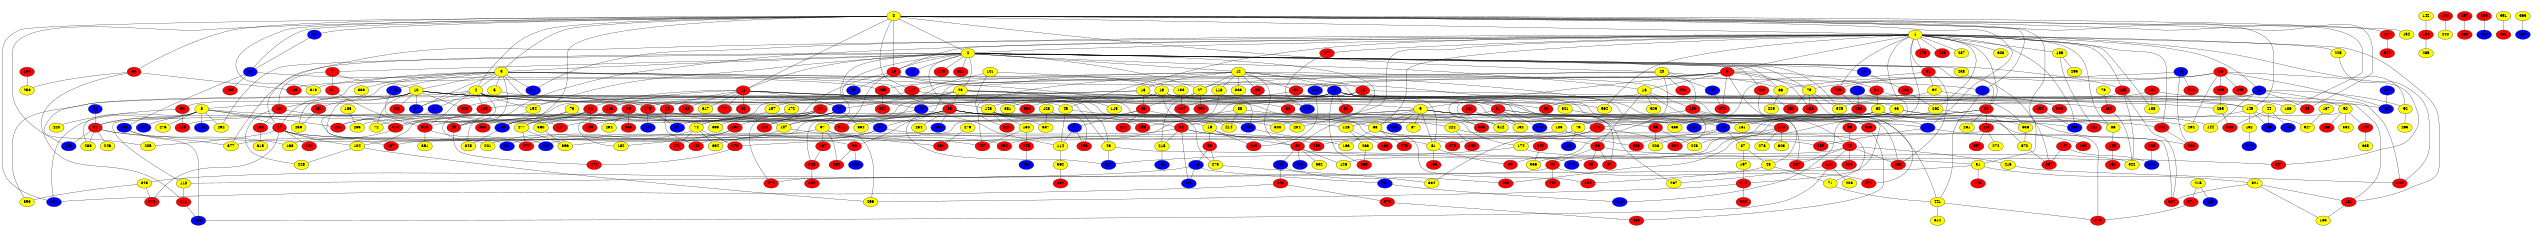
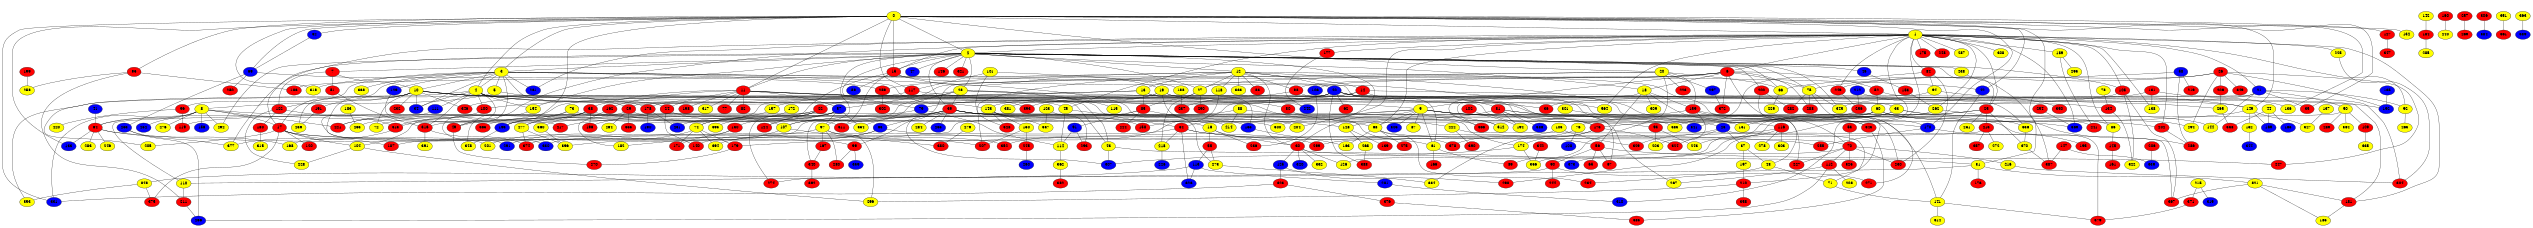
edge "28" -- "301": removed
edge "8" -- "283": removed
edge "174" -- "322": now "174" -- "356"
node "441": label "441" -> "141"
